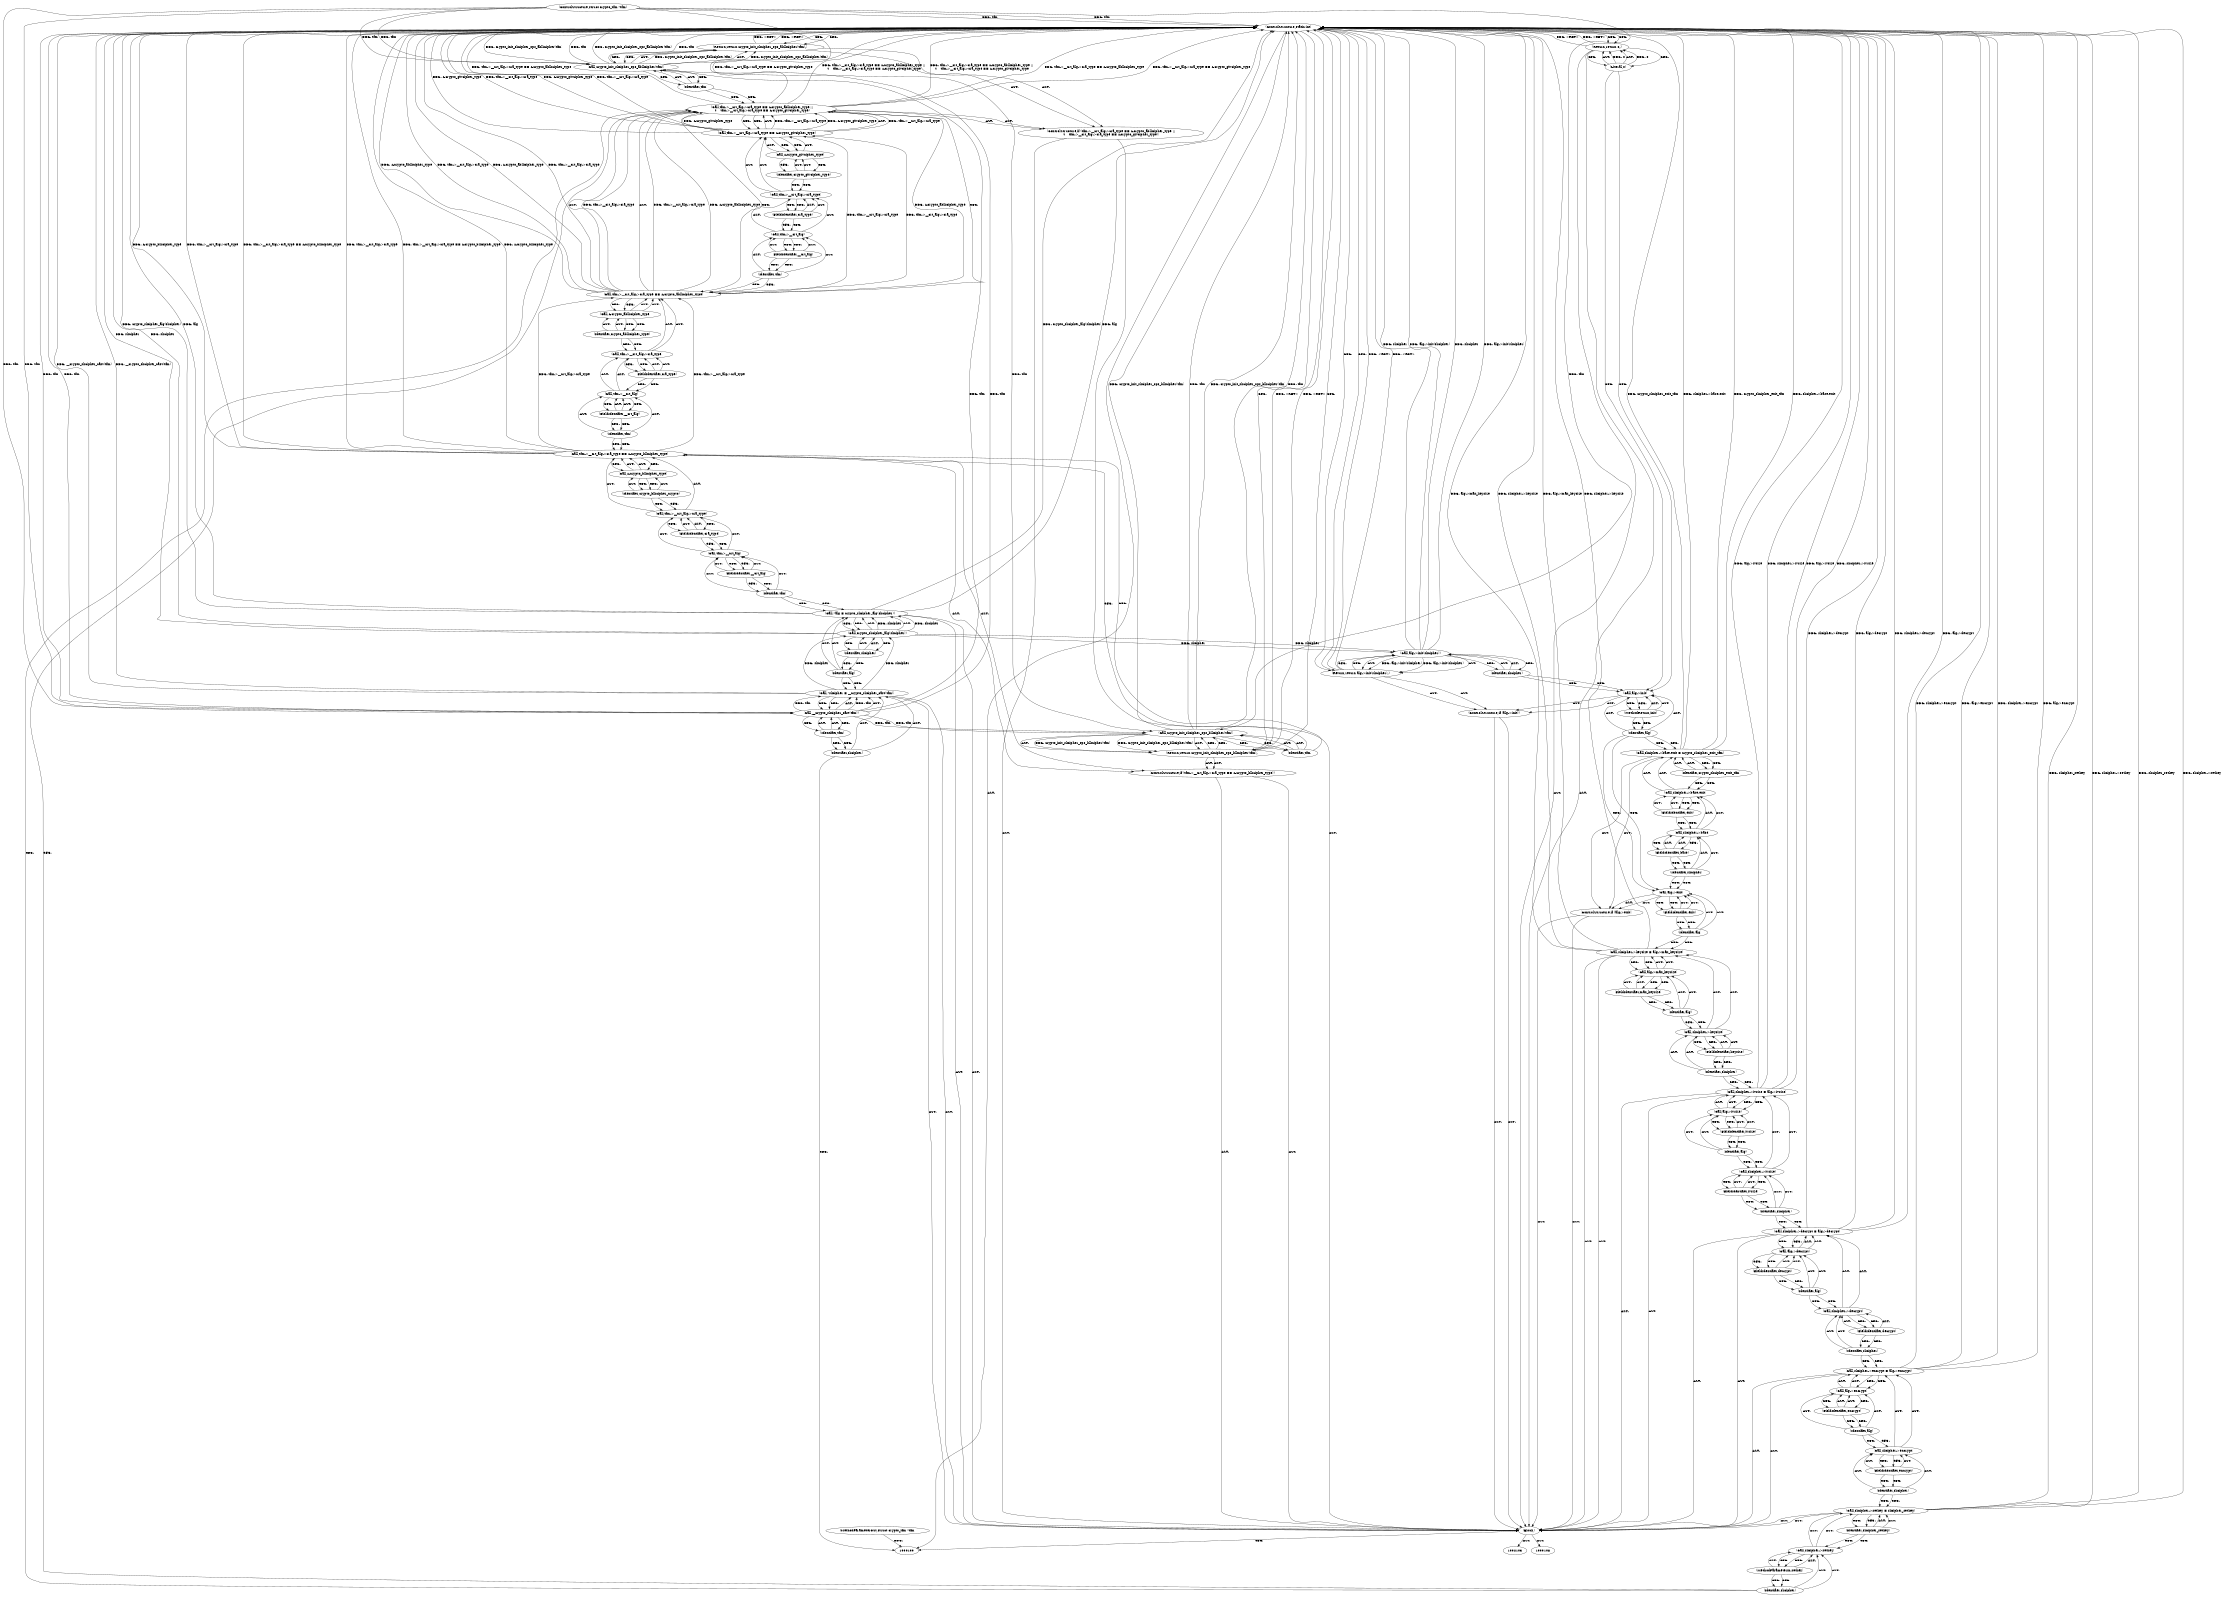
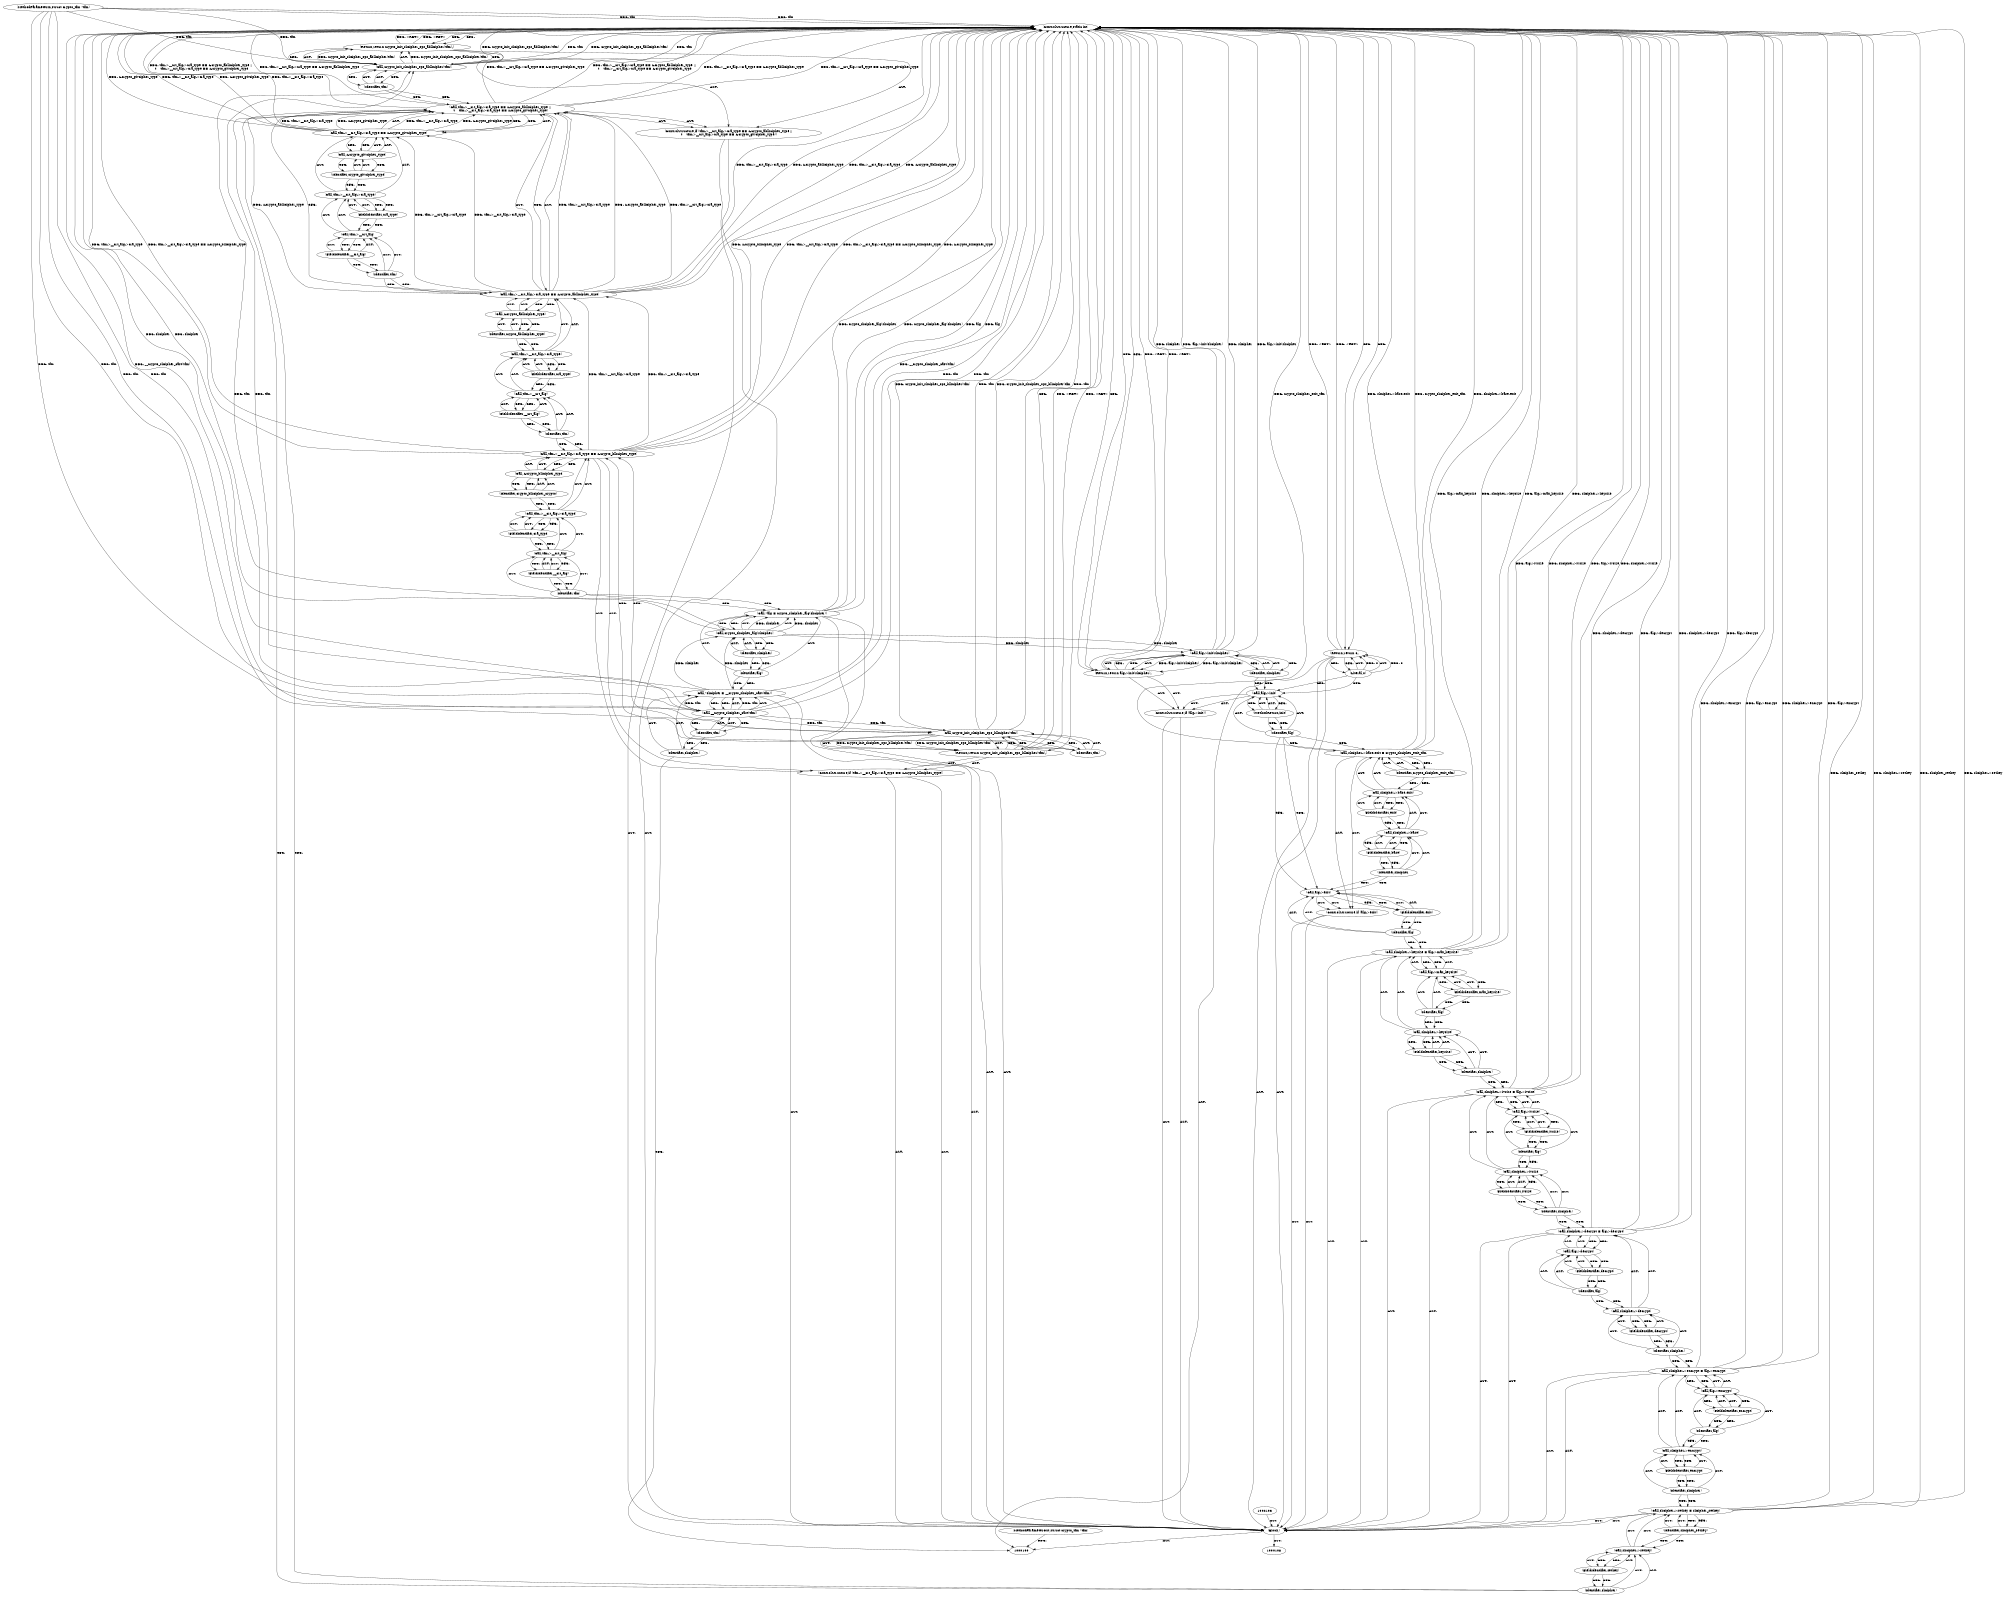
node "(ControlStructure,struct crypto_tfm *tfm)": label "(ControlStructure,struct crypto_tfm *tfm)" -> "(MethodParameterIn,struct crypto_tfm *tfm)"
edge "(ControlStructure,static int)" -> "1000100": now "(Return,return 0;)" -> "1000100"
edge "(Block,)" -> "1002103": reversed
edge "(Block,)" -> "1000100": label "CFG: " -> "AST: "
node "(MethodParameterIn,setkey)": label "(MethodParameterIn,setkey)" -> "(FieldIdentifier,setkey)"
